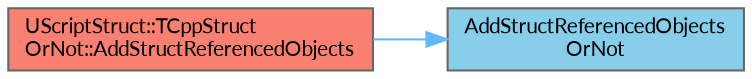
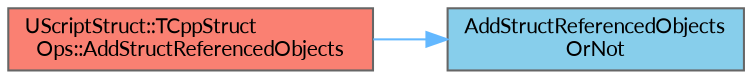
node "UScriptStruct::TCppStruct OrNot::AddStructReferencedObjects": label "UScriptStruct::TCppStruct OrNot::AddStructReferencedObjects" -> "UScriptStruct::TCppStruct Ops::AddStructReferencedObjects"
